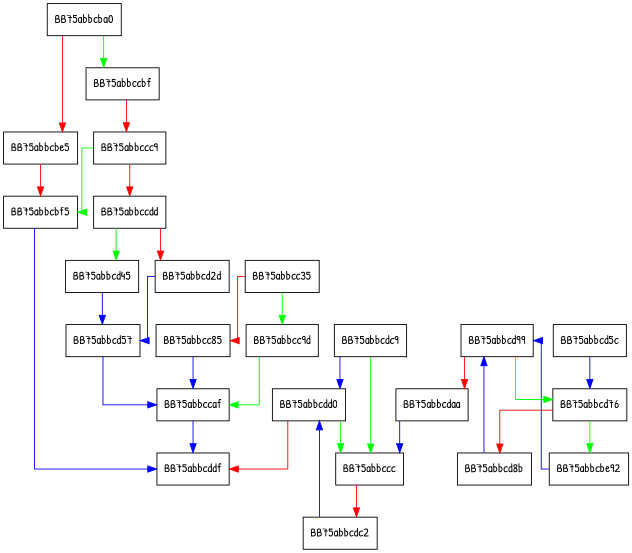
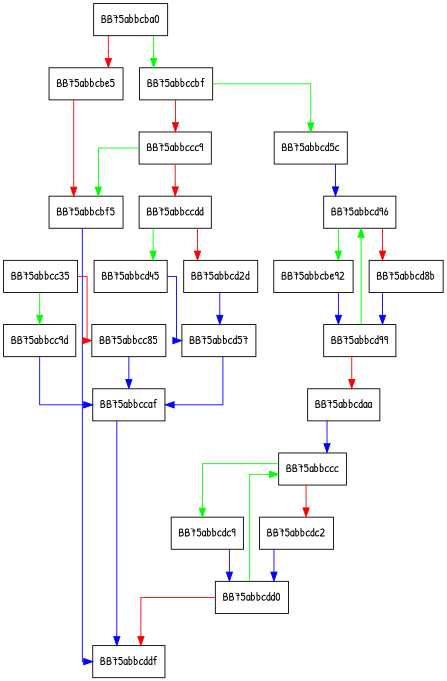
edge "BB75abbccbf" -> "BB75abbcd5c": added
edge "BB75abbcc9d" -> "BB75abbccaf": color green -> blue
edge "BB75abbcdc9" -> "BB75abbccc": reversed
node "BB75abbcd76": label "BB75abbcd76" -> "BB75abbcd96"
